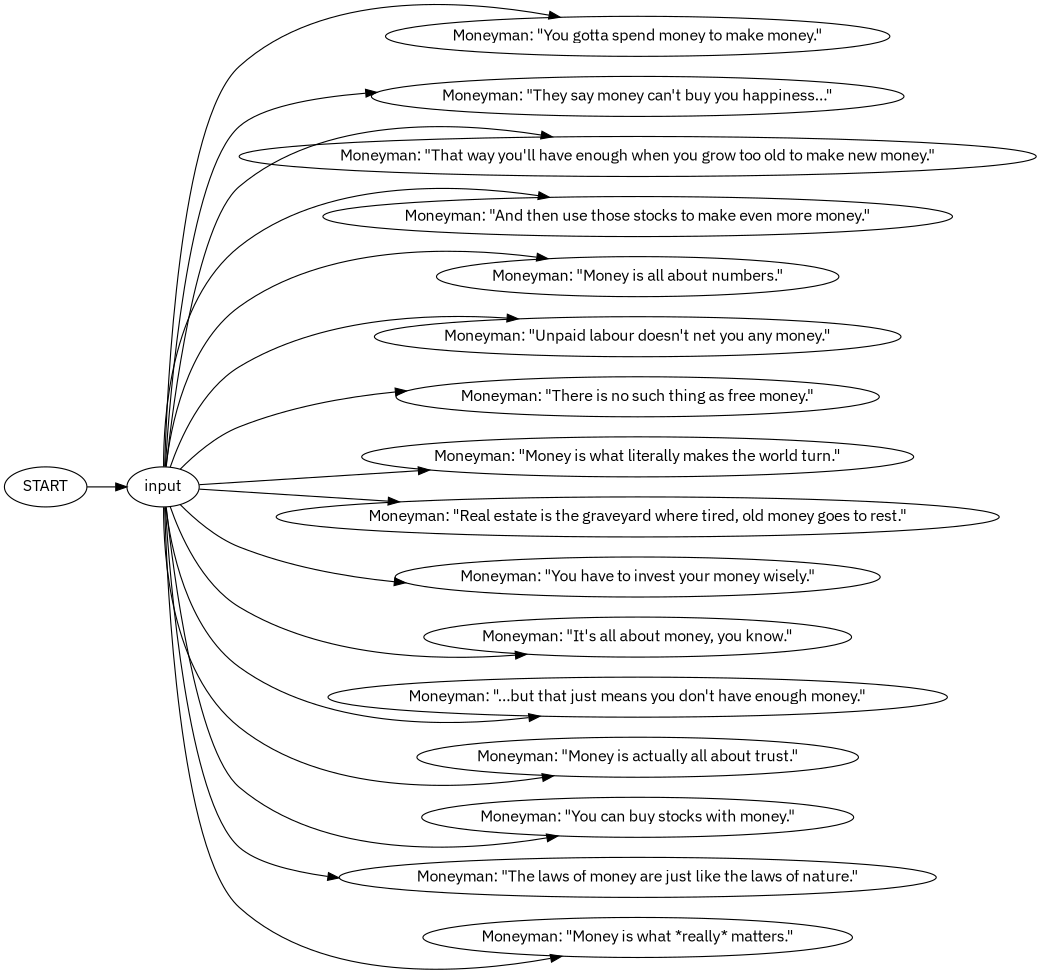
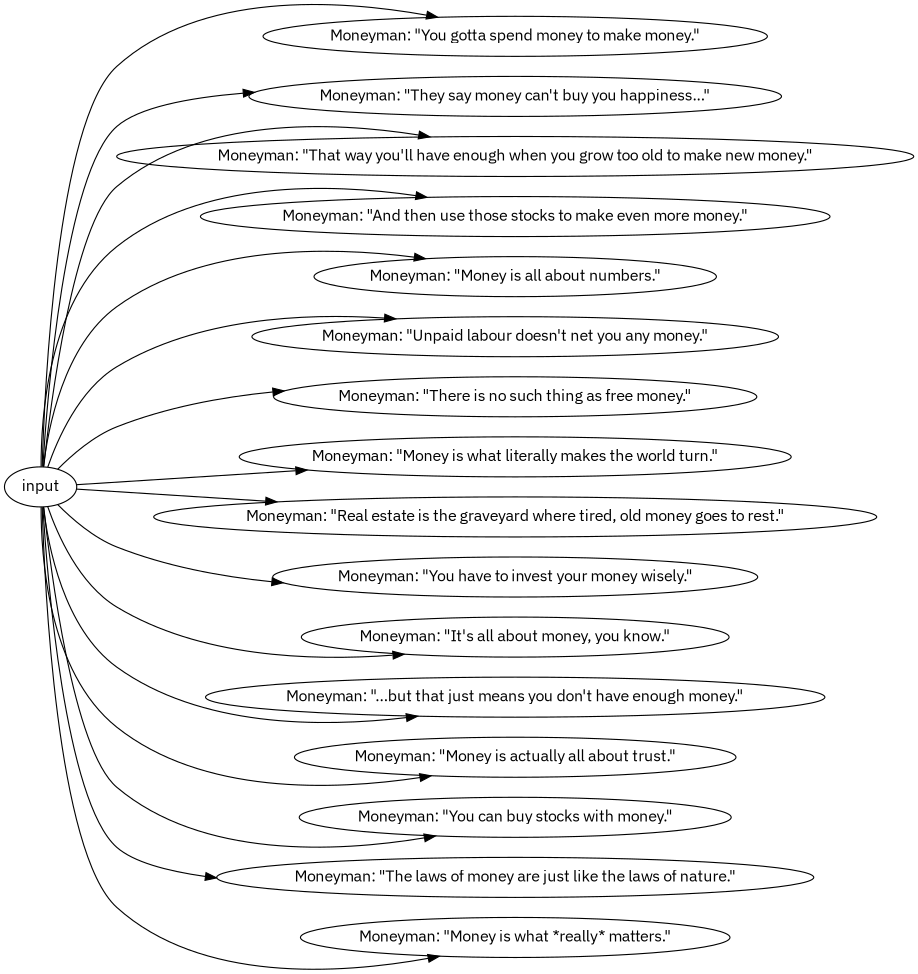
node "START": removed
